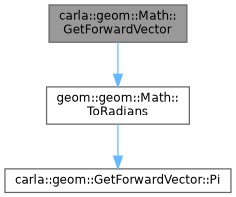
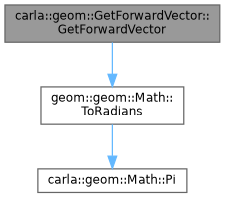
node "carla::geom::Math:: GetForwardVector": label "carla::geom::Math:: GetForwardVector" -> "carla::geom::GetForwardVector:: GetForwardVector"
node "carla::geom::GetForwardVector::Pi": label "carla::geom::GetForwardVector::Pi" -> "carla::geom::Math::Pi"
